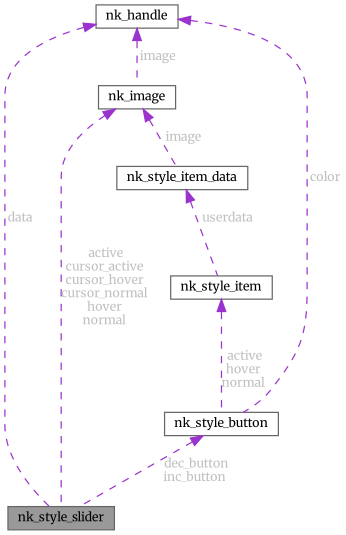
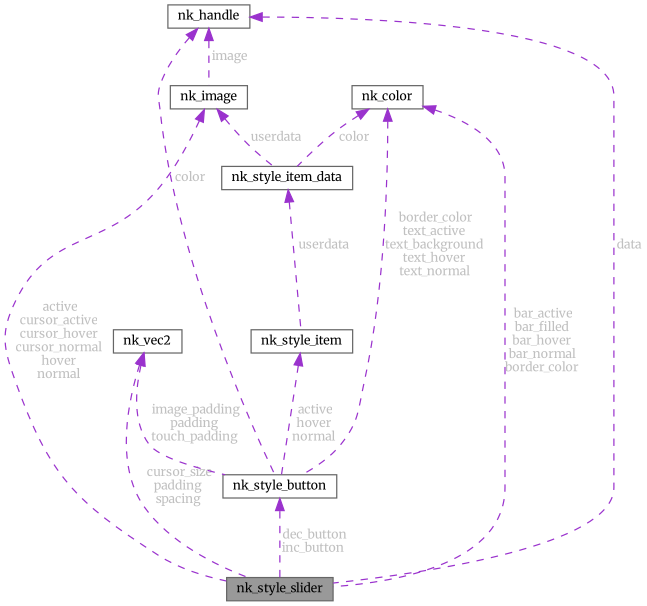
node "nk_color": added
edge "nk_style_item_data" -> "nk_image": label " image" -> " userdata"
node "nk_vec2": added
